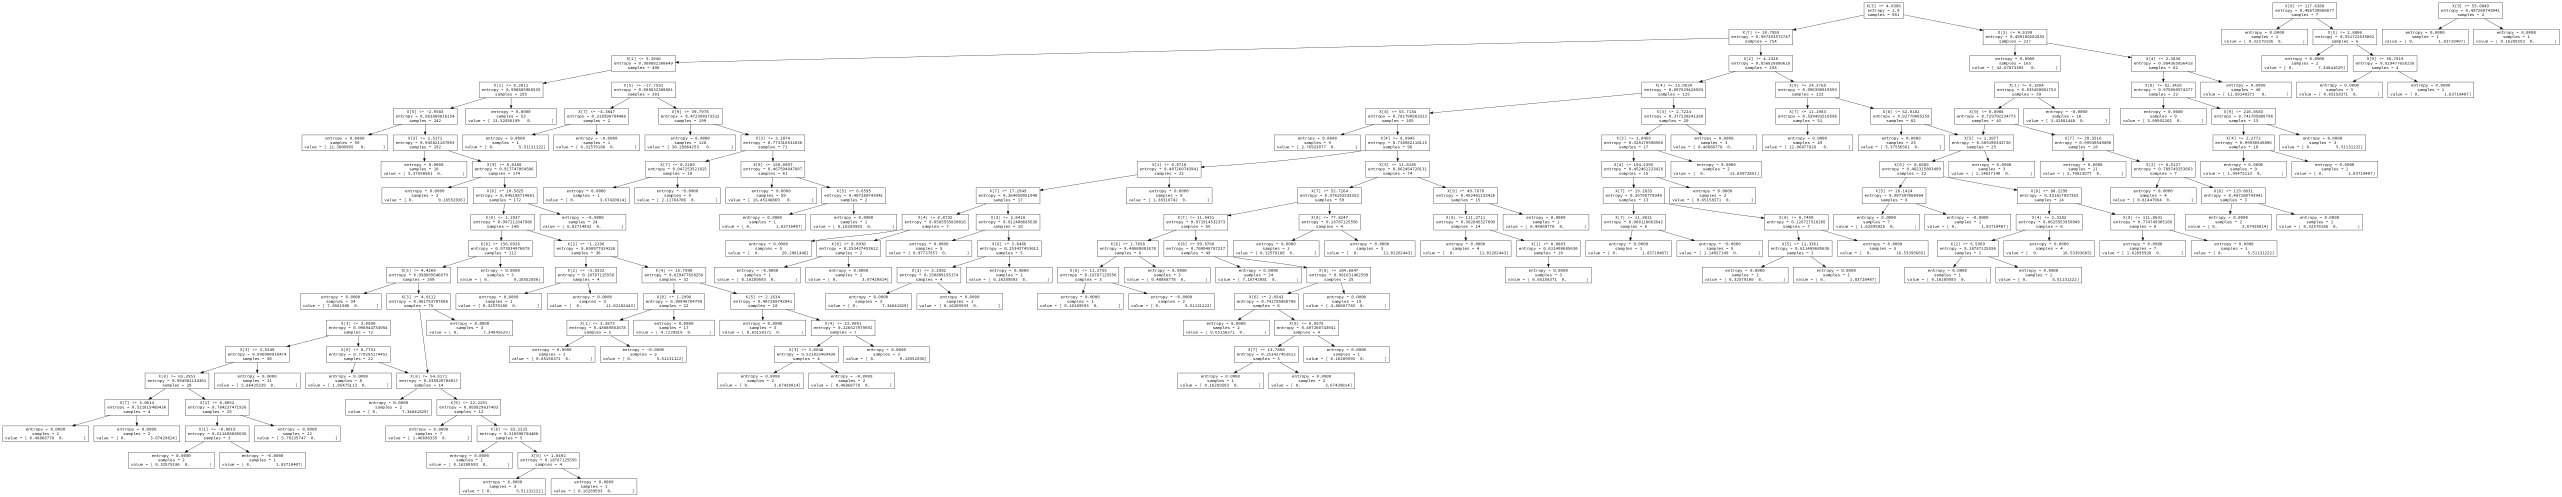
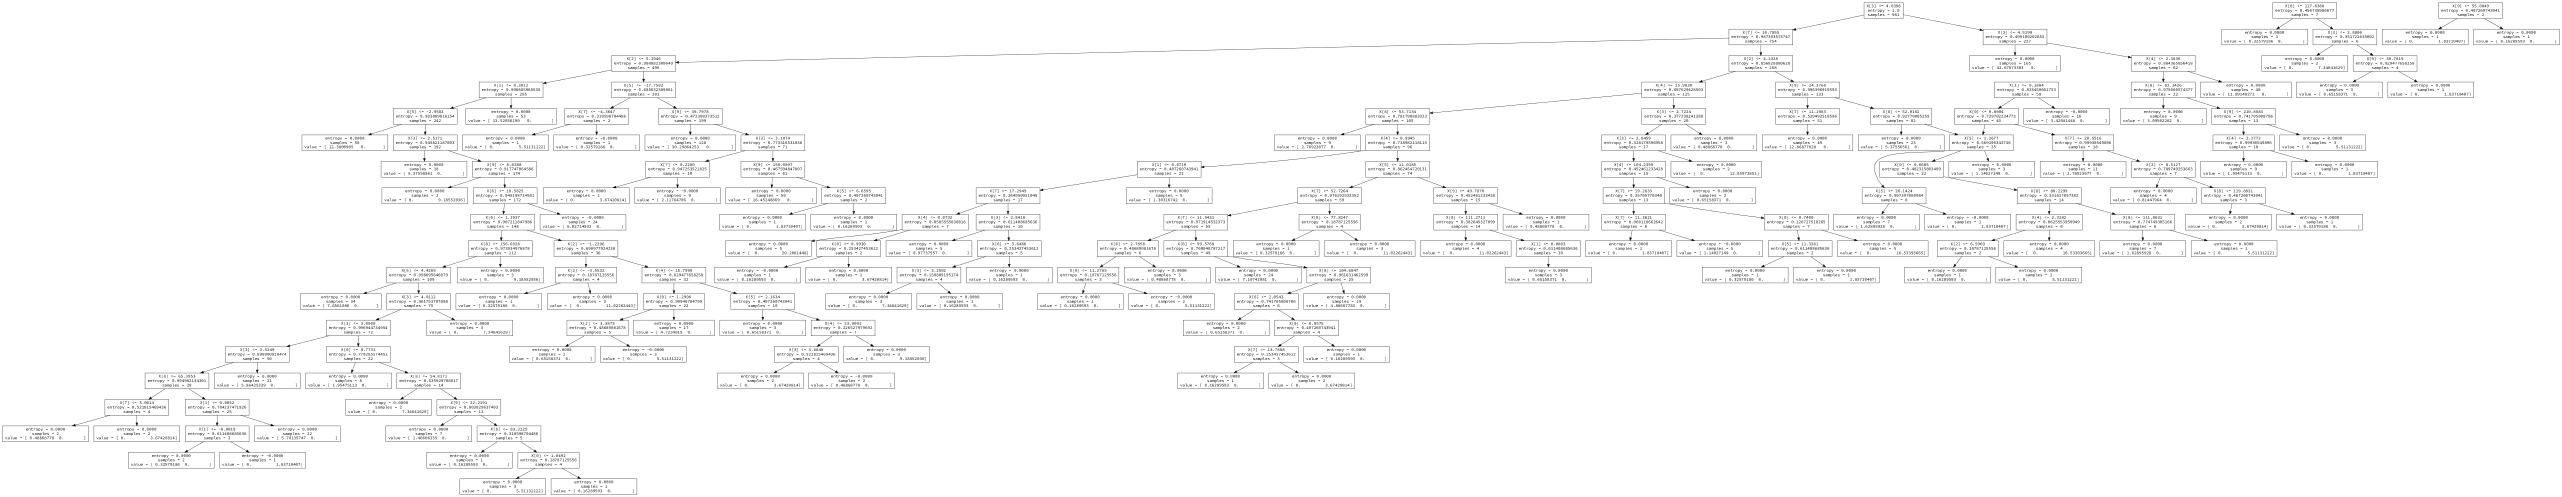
edge "X[2] <= 5.2946 entropy = 0.980882300649 samples = 496" -> "X[5] <= -17.7582 entropy = 0.685632389881 samples = 201": added
edge "X[0] <= 0.6685 entropy = 0.482315803409 samples = 22" -> "X[5] <= 26.1424 entropy = 0.997397060964 samples = 8": now "X[5] <= 1.2677 entropy = 0.569190343736 samples = 25" -> "X[5] <= 26.1424 entropy = 0.997397060964 samples = 8"
edge "X[3] <= 4.0112 entropy = 0.961753707008 samples = 75" -> "X[8] <= 54.8171 entropy = 0.535929708017 samples = 14": now "X[3] <= 4.0112 entropy = 0.961753707008 samples = 75" -> "X[3] <= 3.0500 entropy = 0.996944734954 samples = 72"
